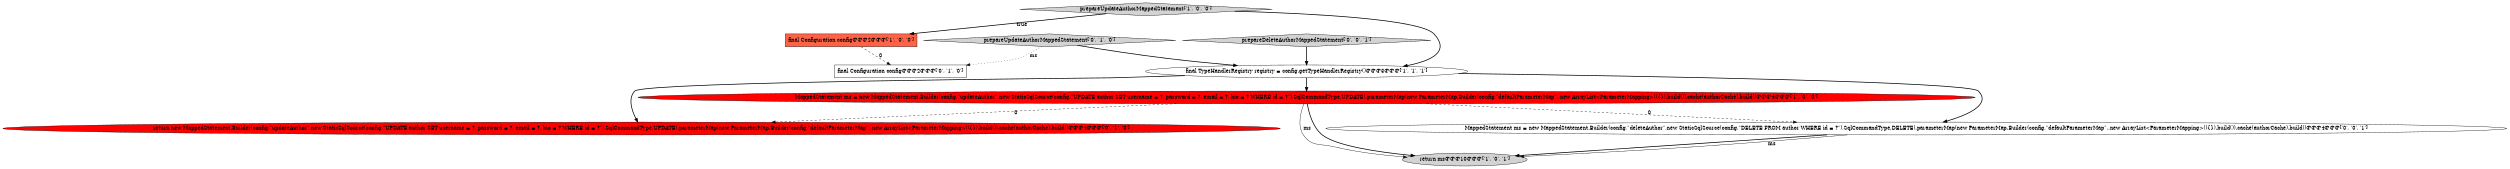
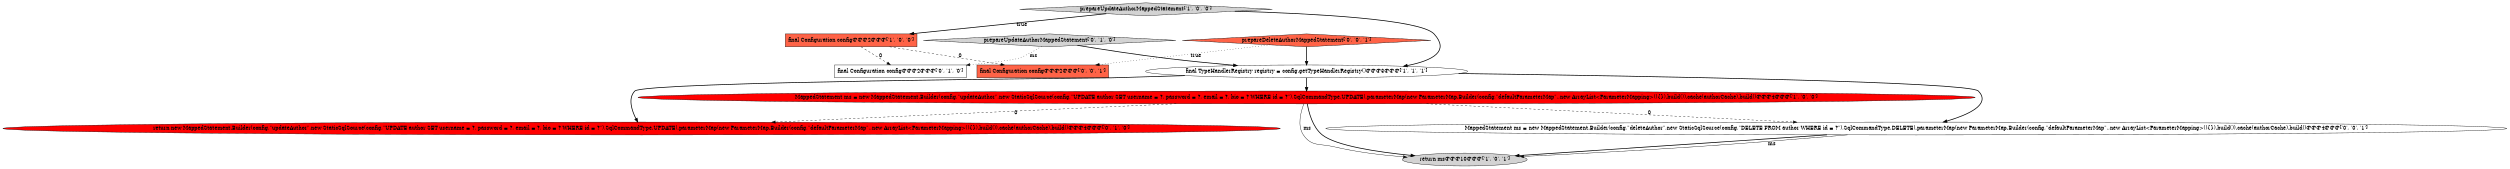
node "prepareDeleteAuthorMappedStatement['0', '0', '1']": fillcolor lightgray -> tomato
node "final Configuration config@@@2@@@['0', '0', '1']": added
